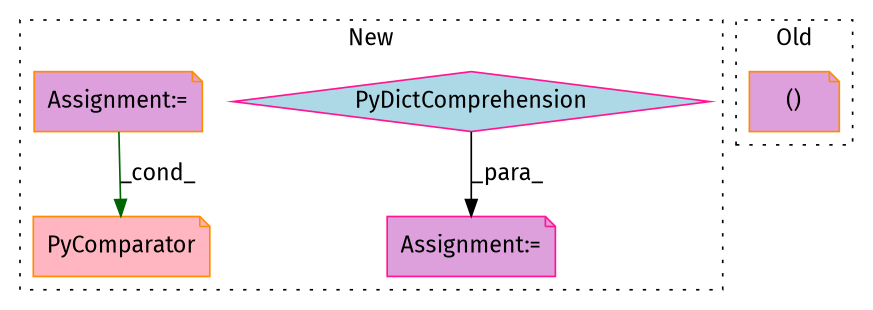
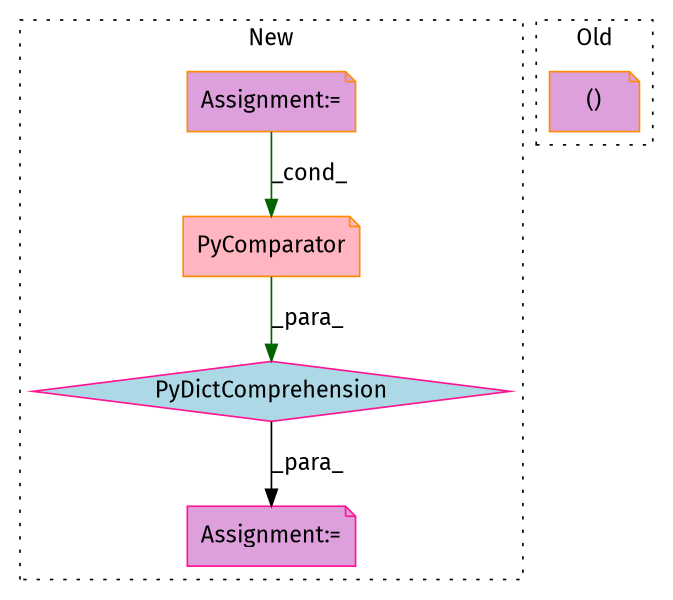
edge "PyComparator" -> "PyDictComprehension": added, label "_para_"
